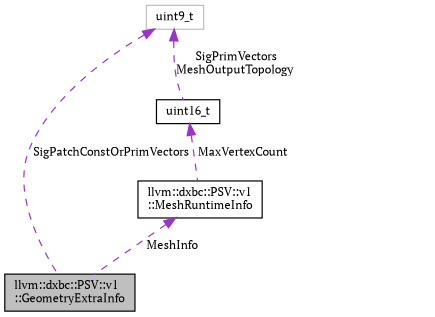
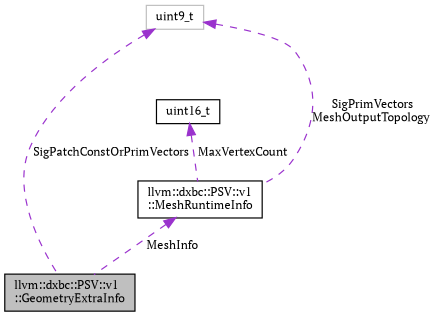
edge "uint16_t" -> "uint9_t": now "llvm::dxbc::PSV::v1 ::MeshRuntimeInfo" -> "uint9_t"
